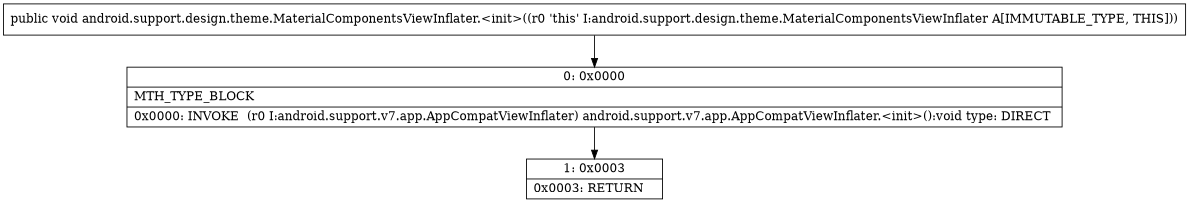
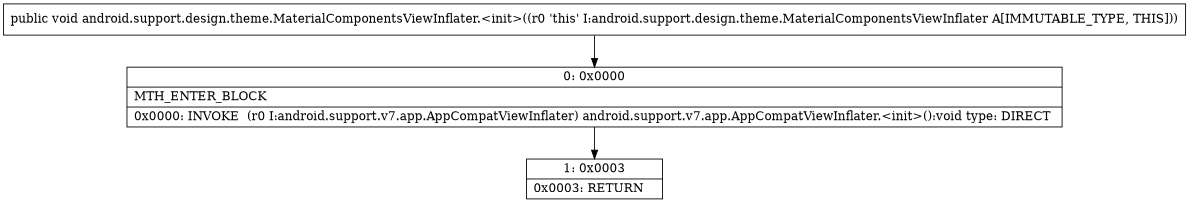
node "0: 0x0000": text "MTH_TYPE_BLOCK" -> "MTH_ENTER_BLOCK"
